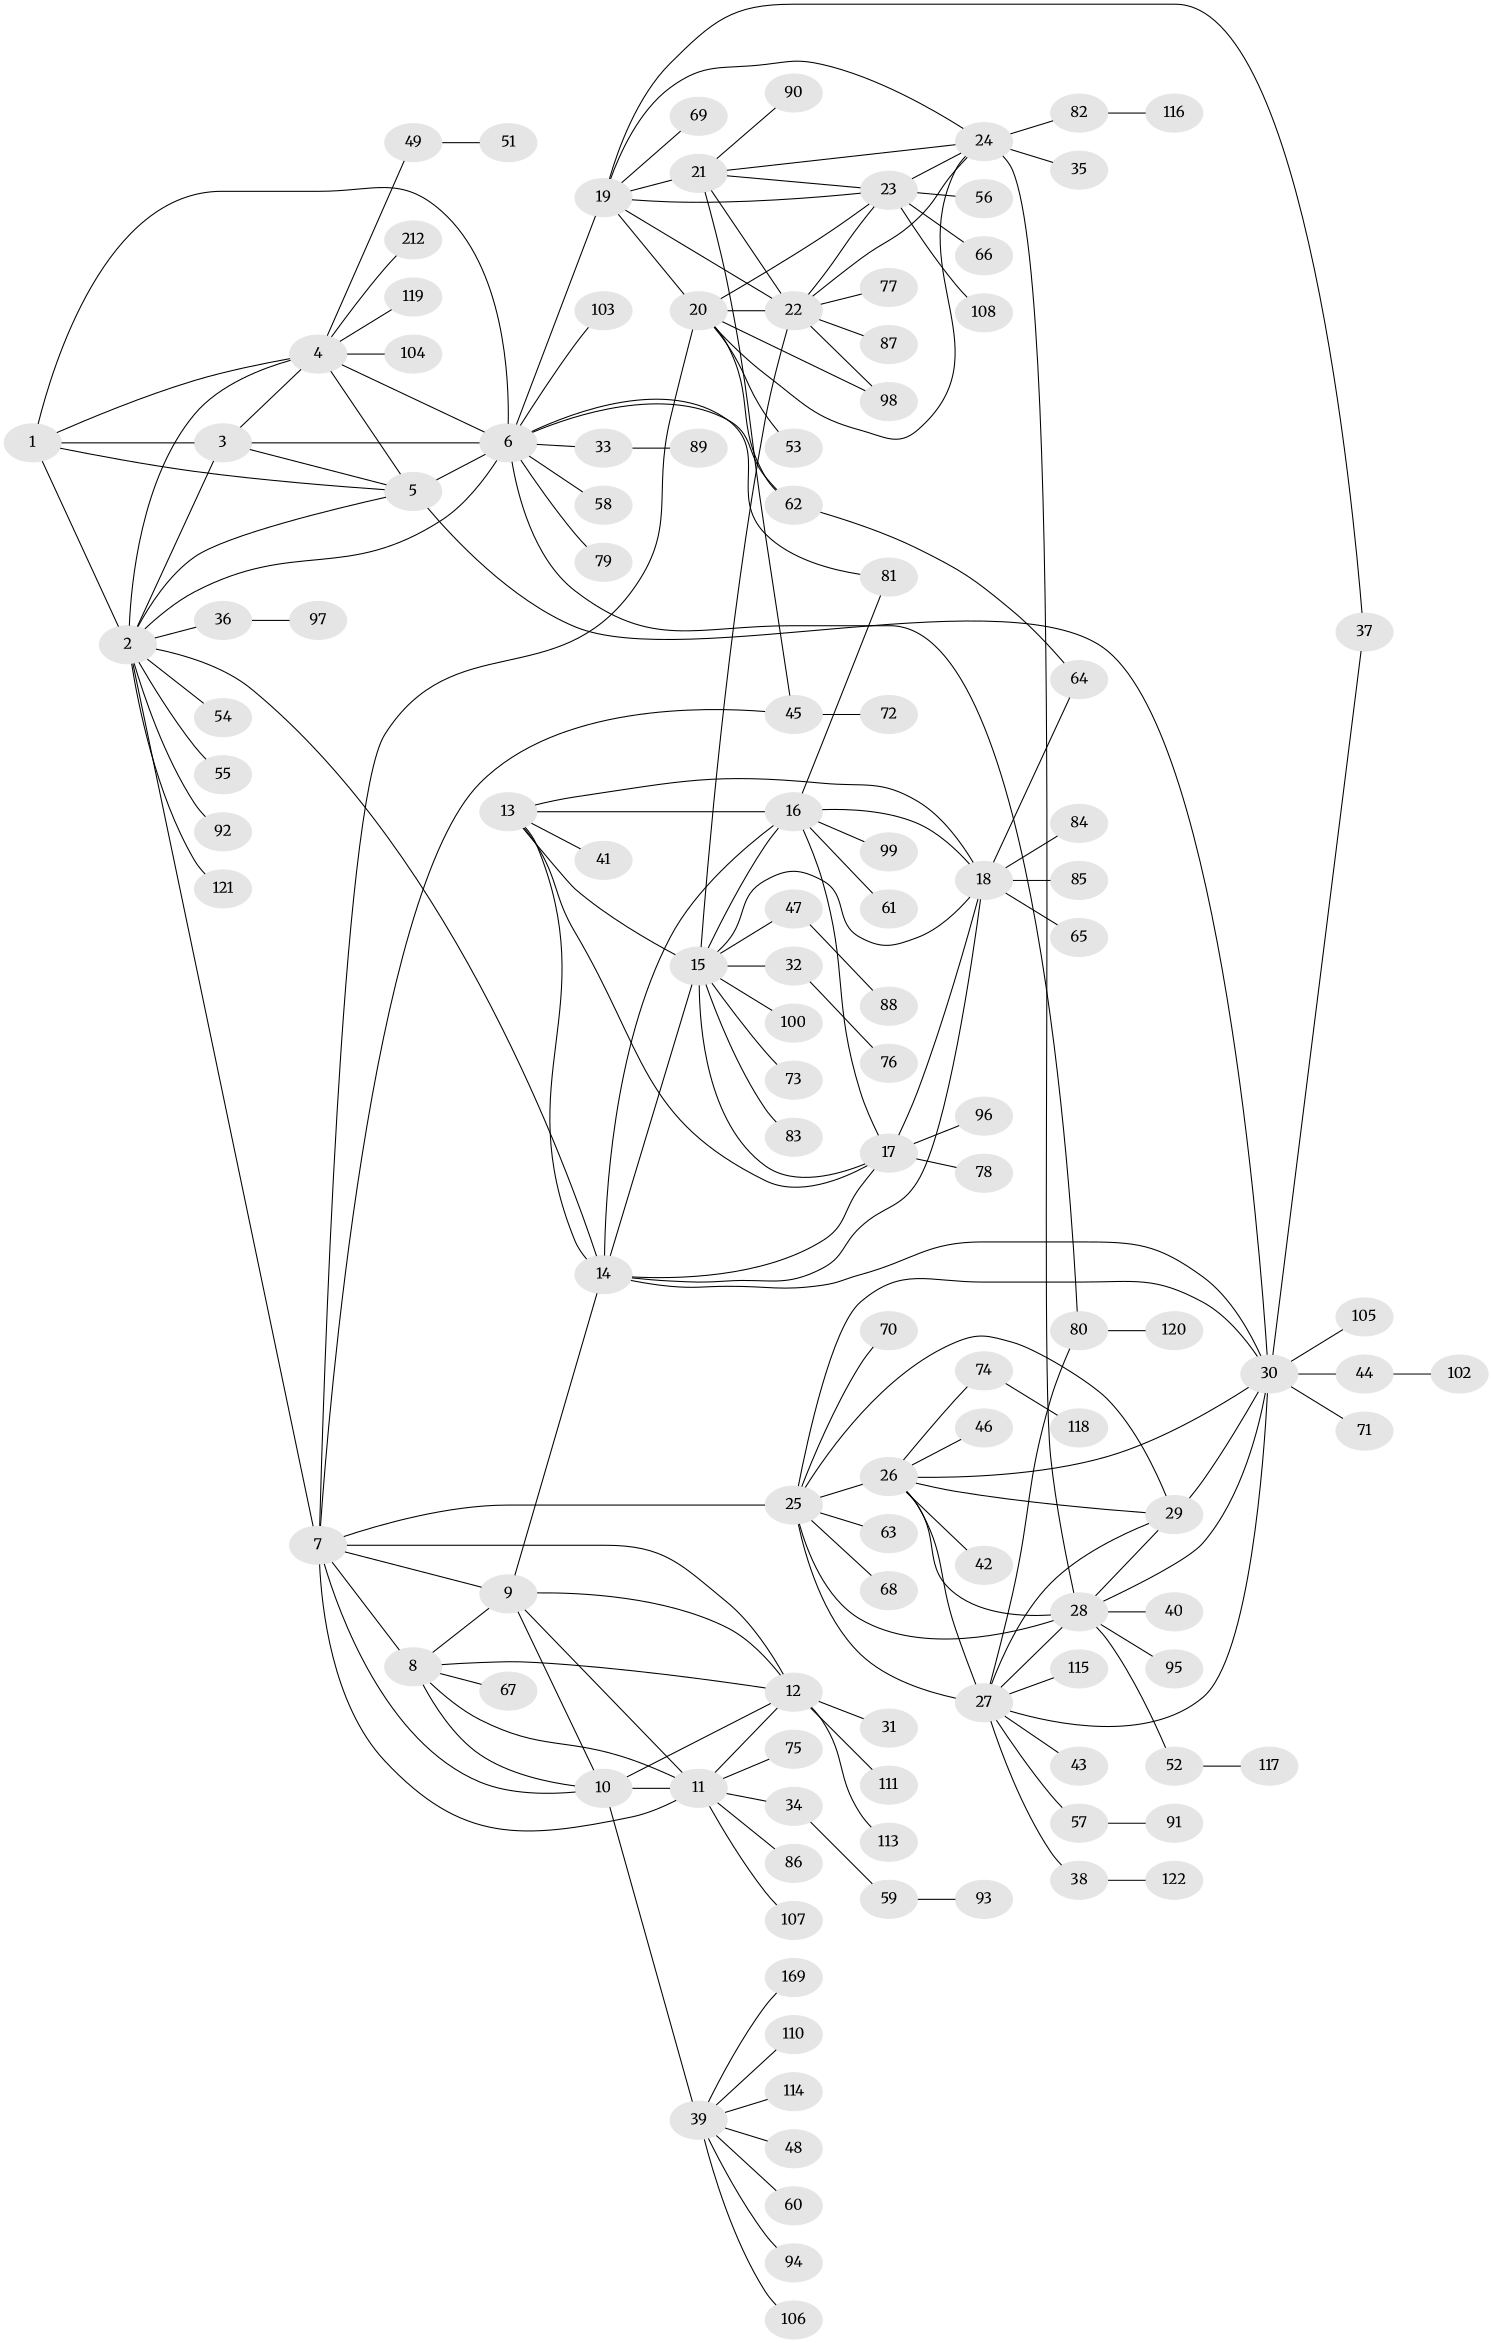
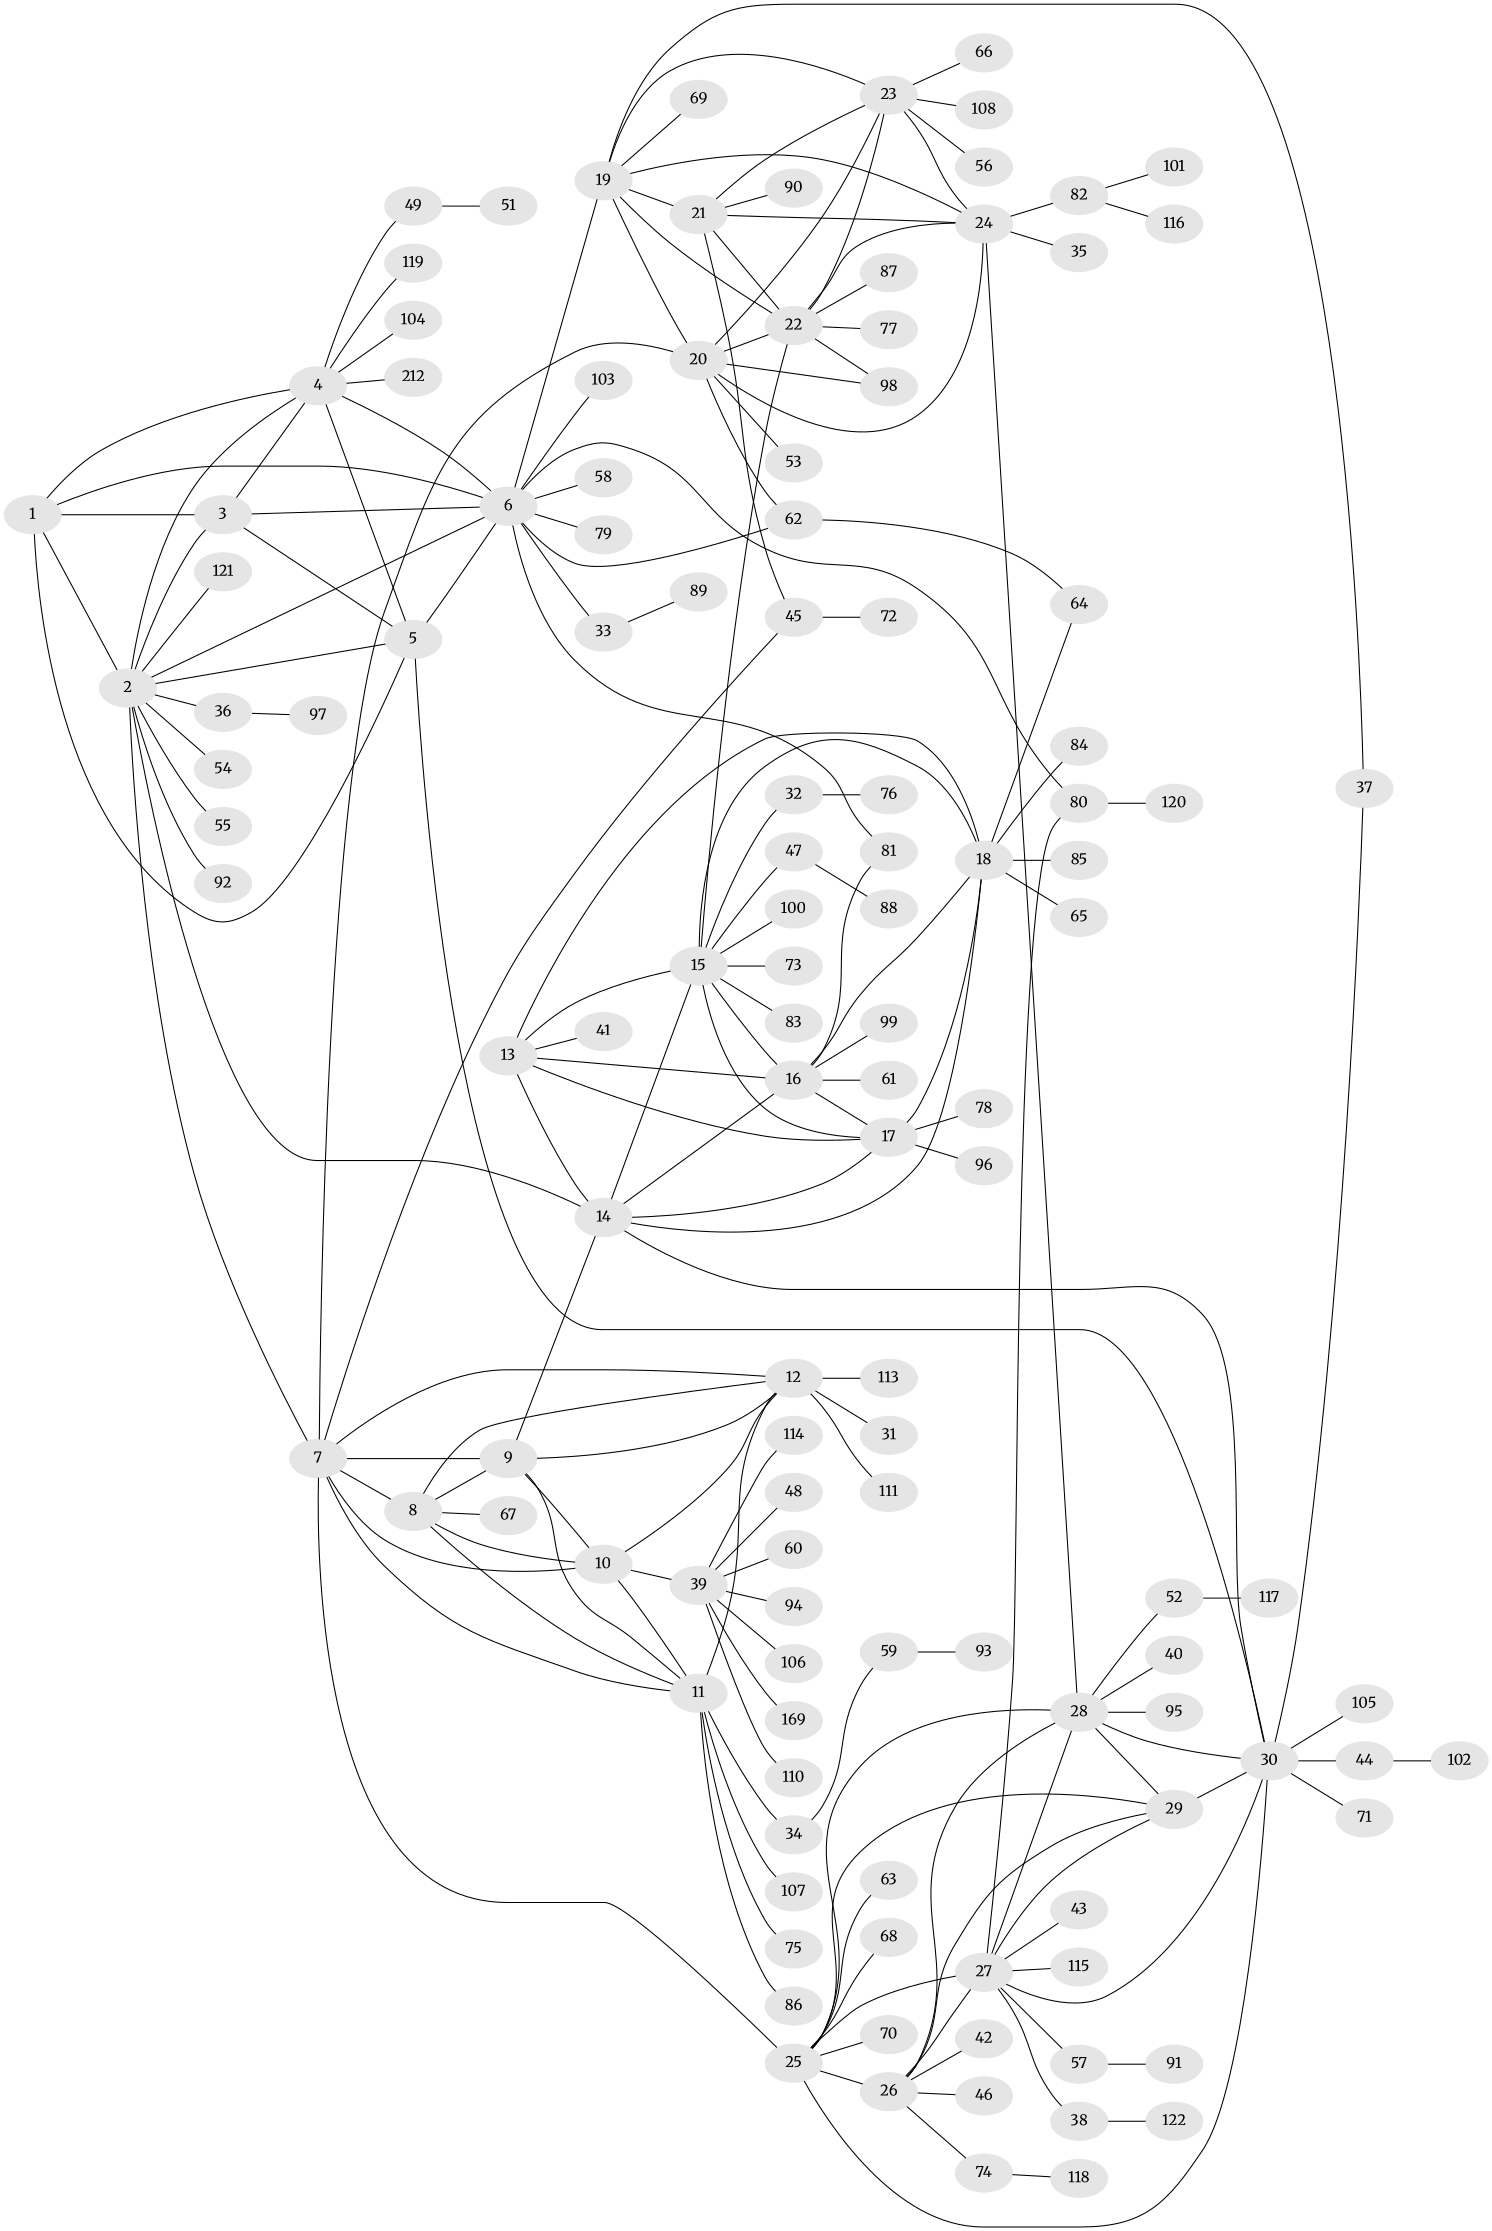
node "101": added
edge "30" -- "26": removed
